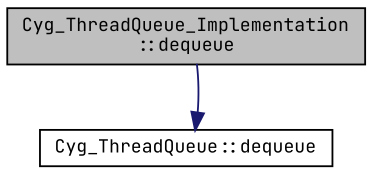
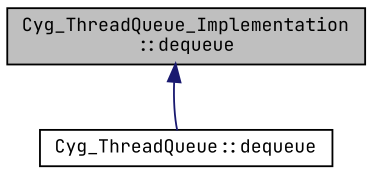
edge "Cyg_ThreadQueue_Implementation ::dequeue" -> "Cyg_ThreadQueue::dequeue": reversed
